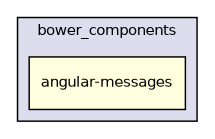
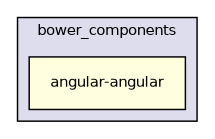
node "angular-messages": label "angular-messages" -> "angular-angular"
